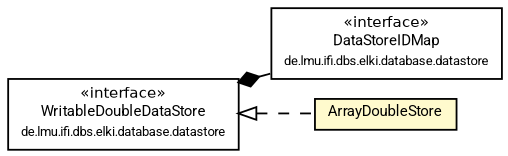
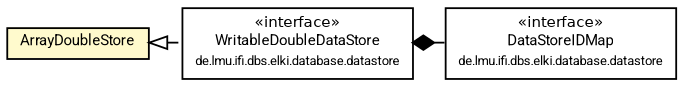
edge "ArrayDoubleStore" -> "WritableDoubleDataStore": reversed
